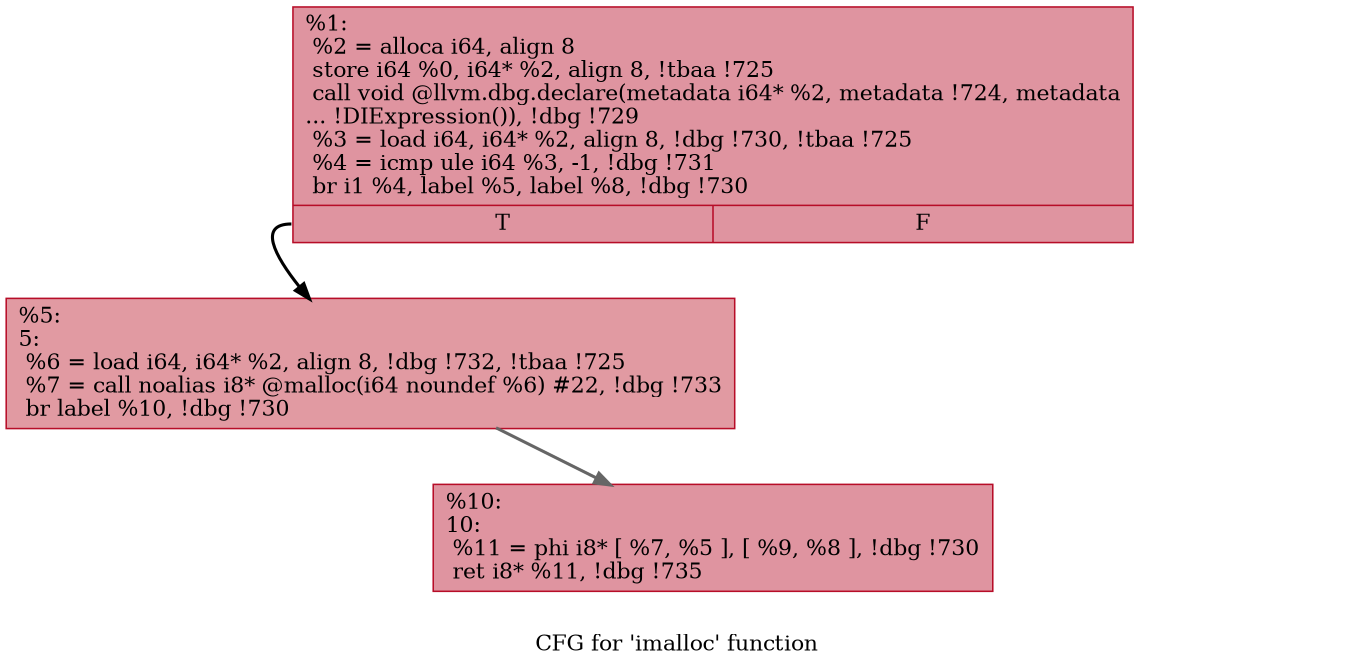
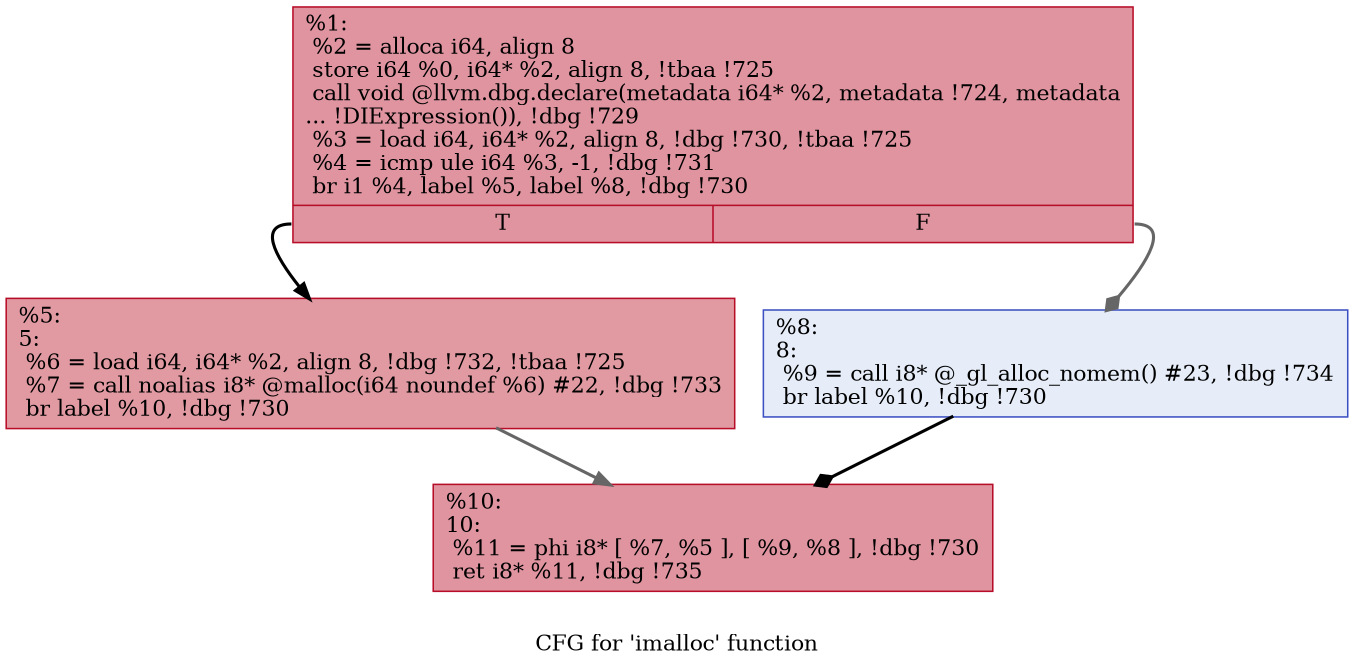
node "%8:": added
